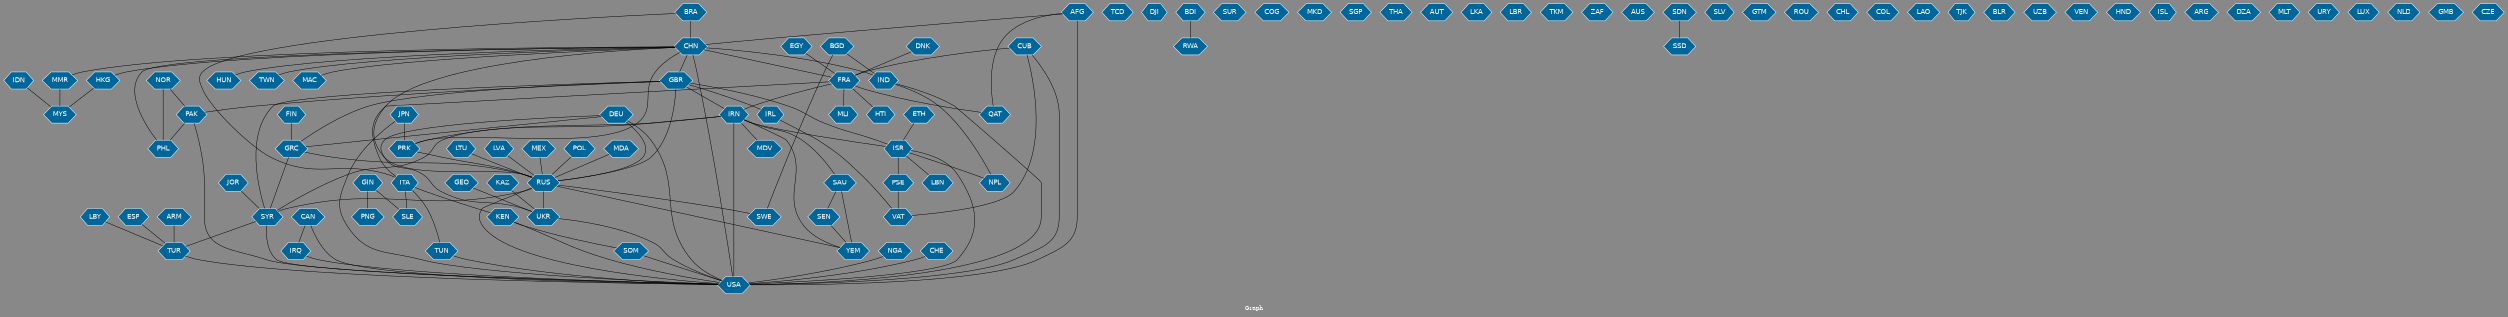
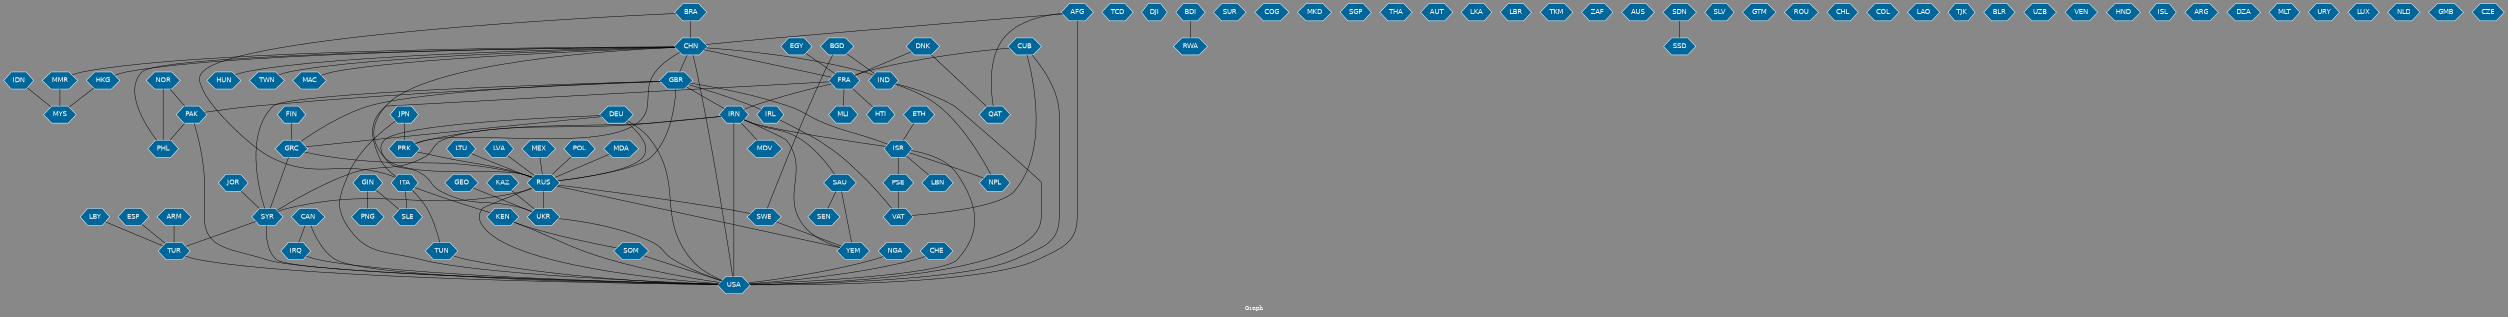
edge "FRA" -- "QAT": now "DNK" -- "QAT"
edge "SEN" -- "YEM": now "SWE" -- "YEM"
